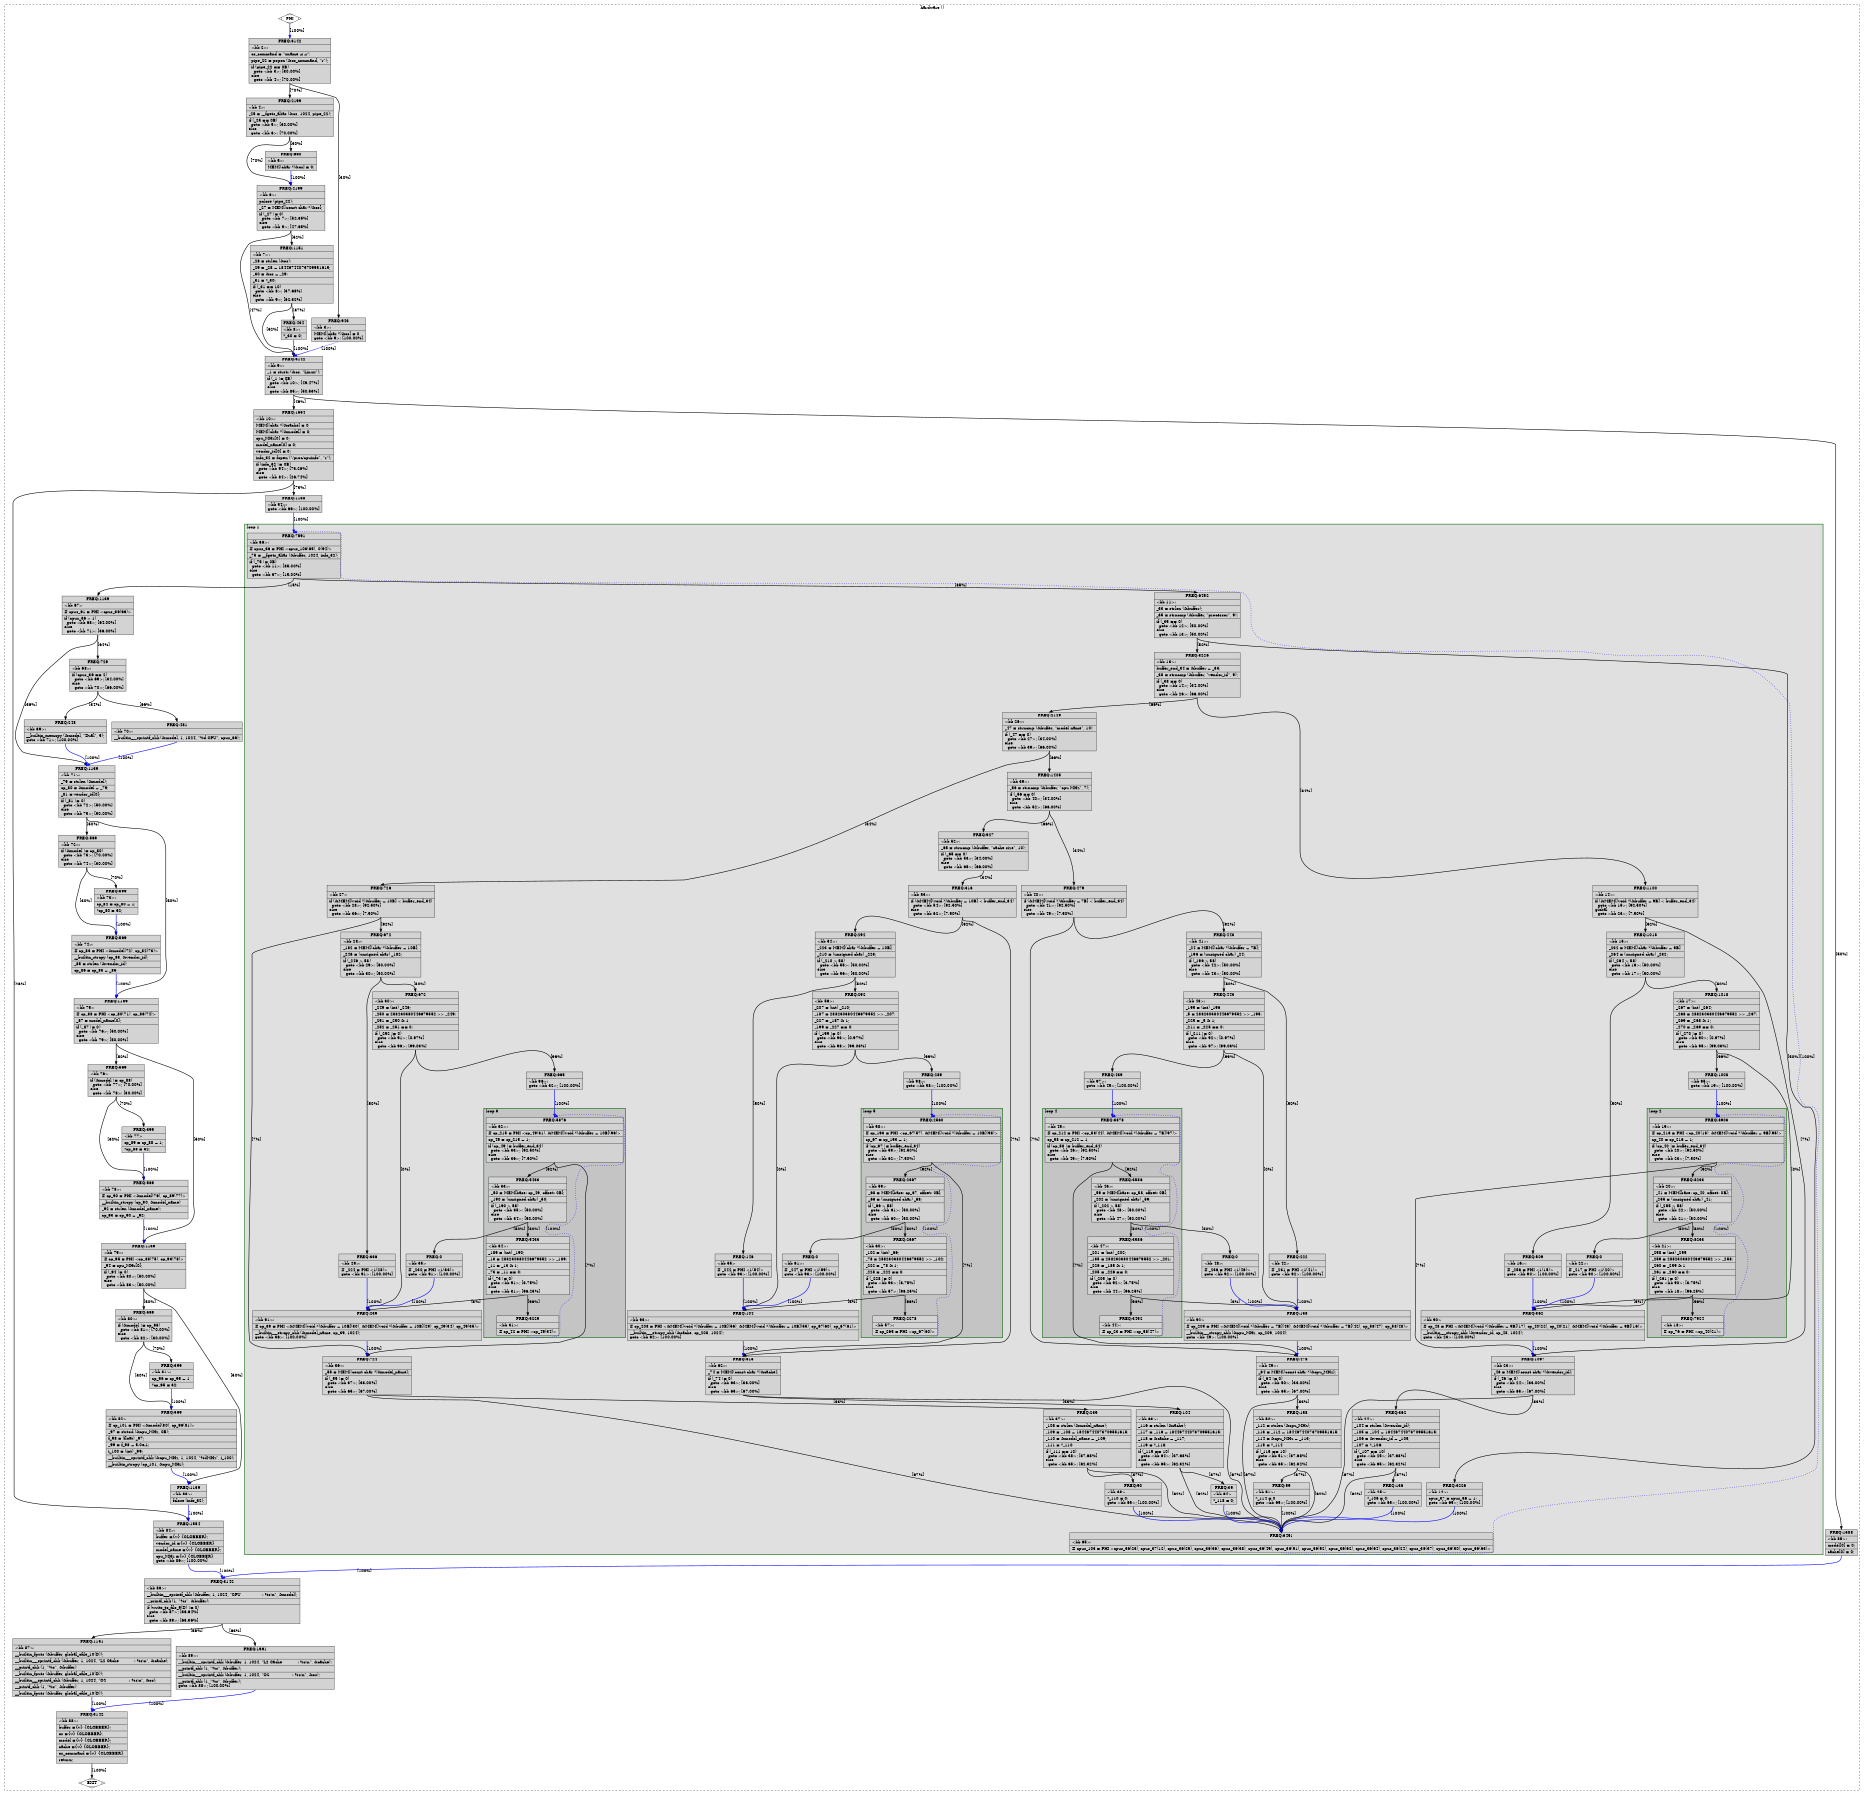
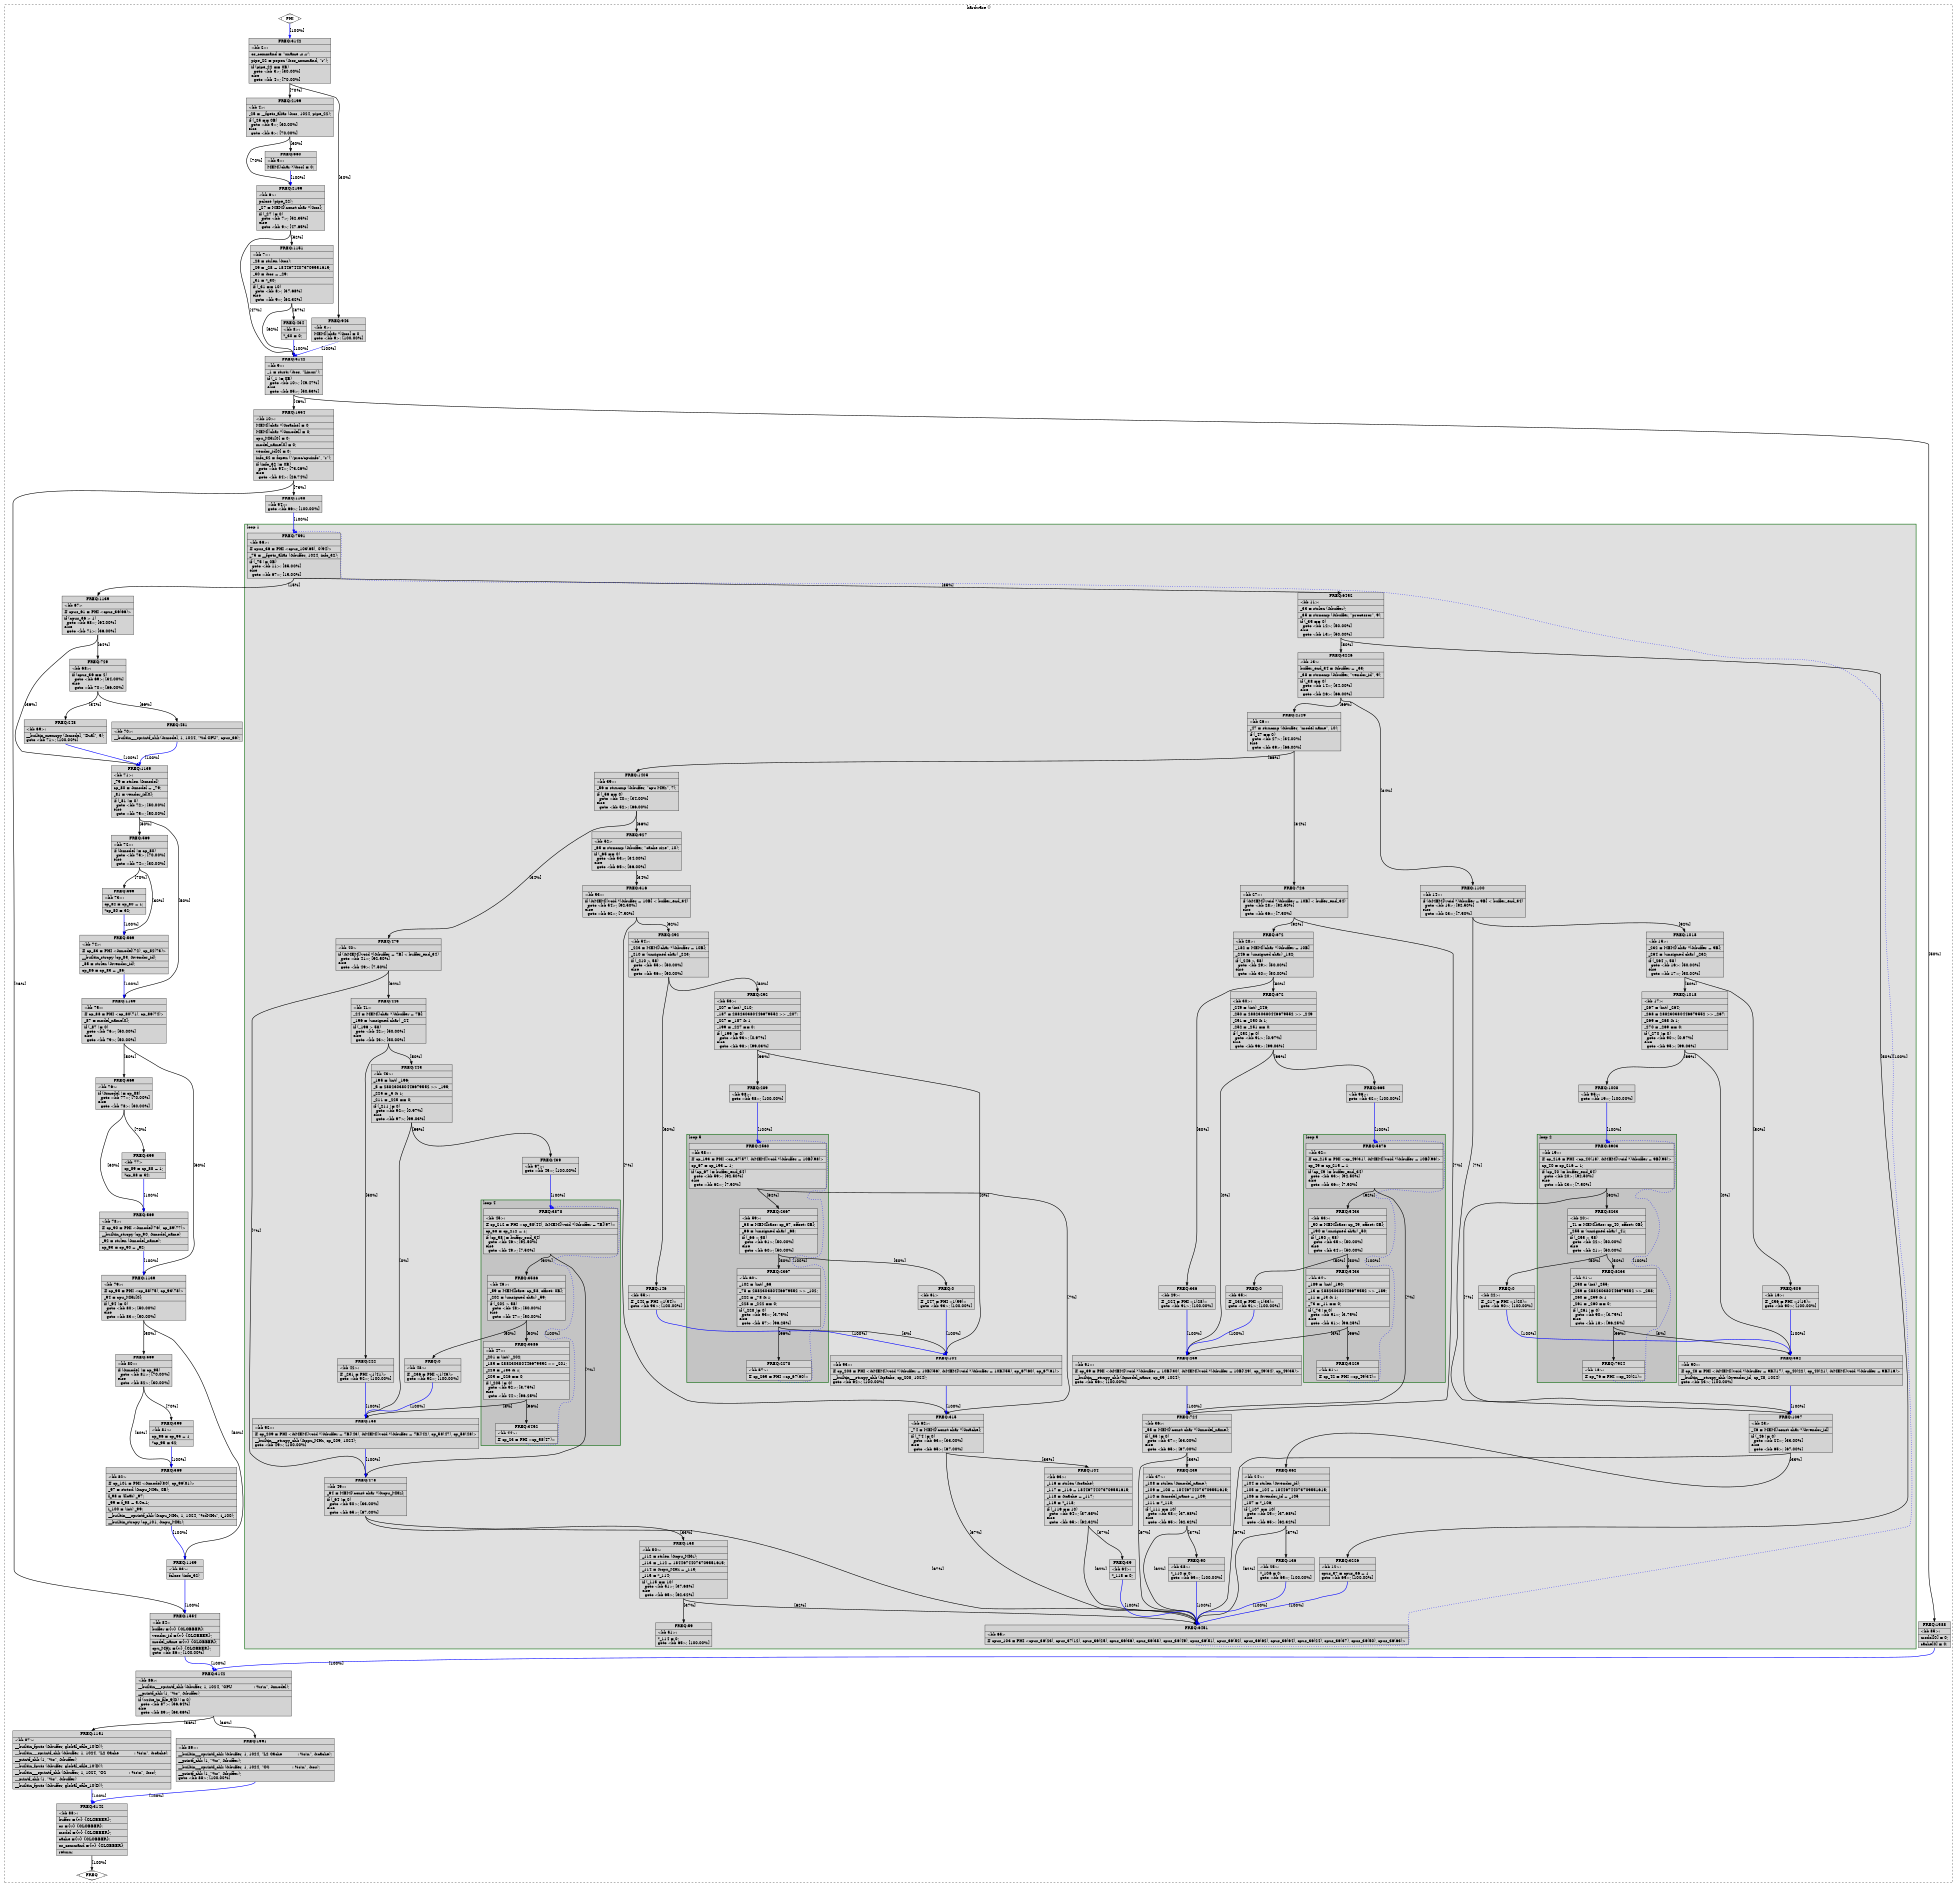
node "FREQ:1100": text "global" -> "else"
edge "FREQ:59" -> "FREQ:6451": removed, label "[100%]"
node "EXIT": label "EXIT" -> "FREQ"
